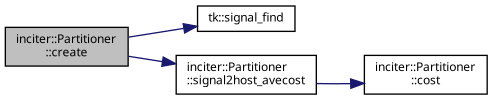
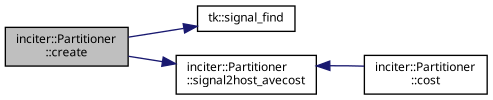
edge "inciter::Partitioner ::signal2host_avecost" -> "inciter::Partitioner ::cost": reversed
